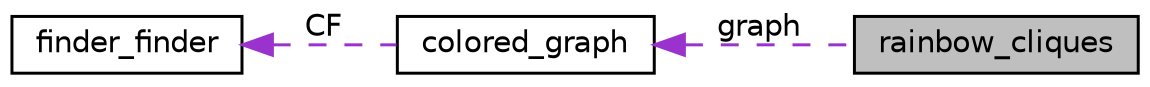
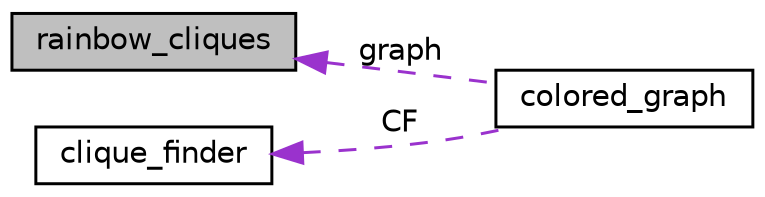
node "finder_finder": label "finder_finder" -> "clique_finder"
edge "rainbow_cliques" -> "colored_graph": reversed
